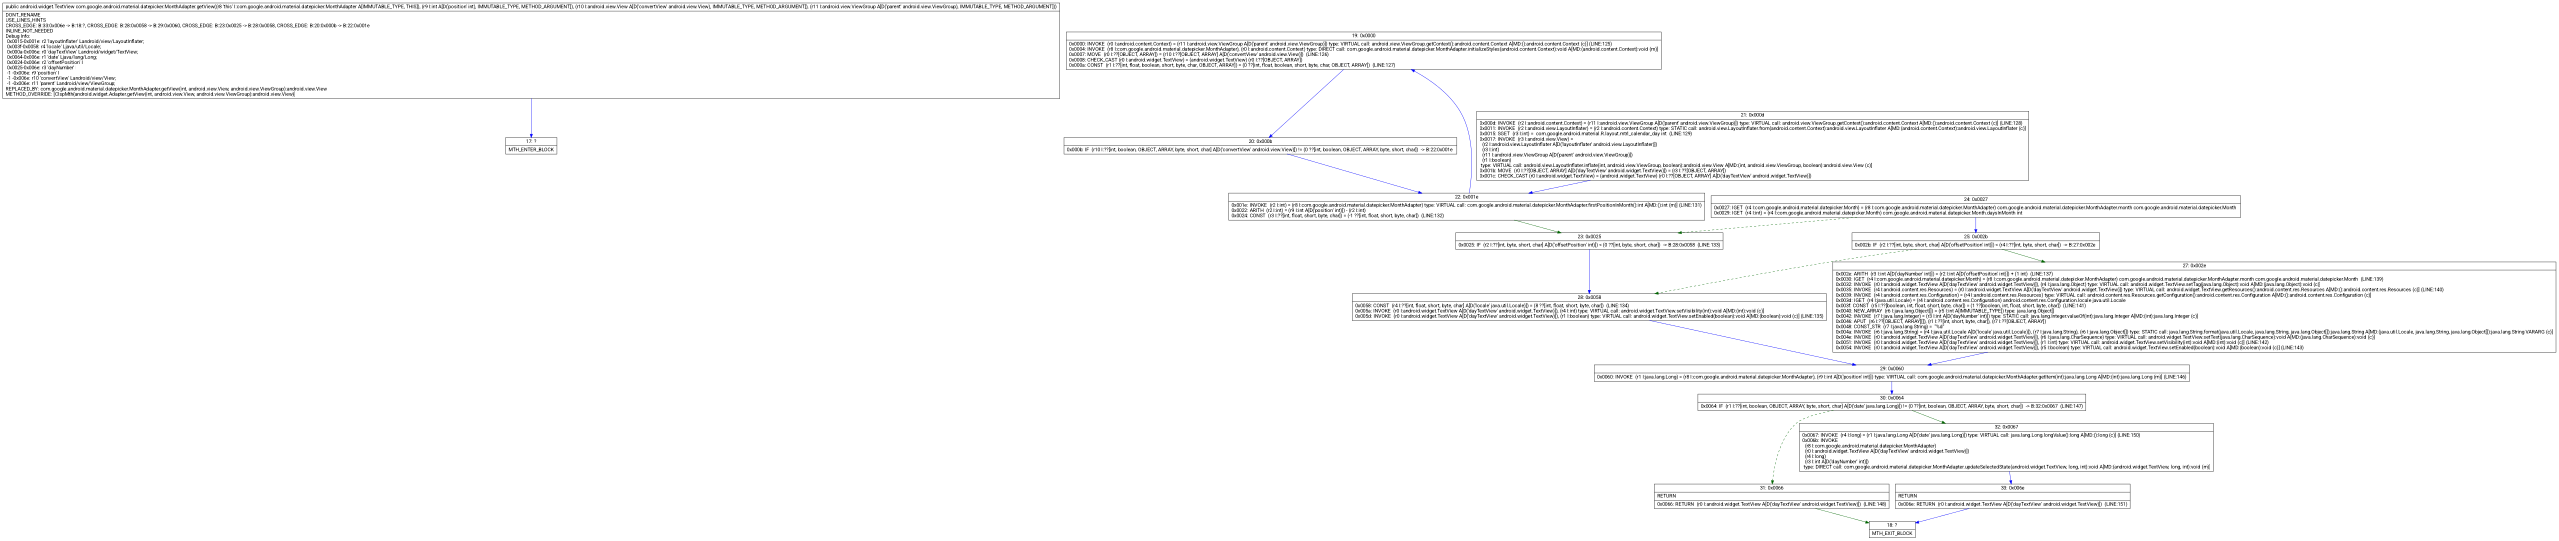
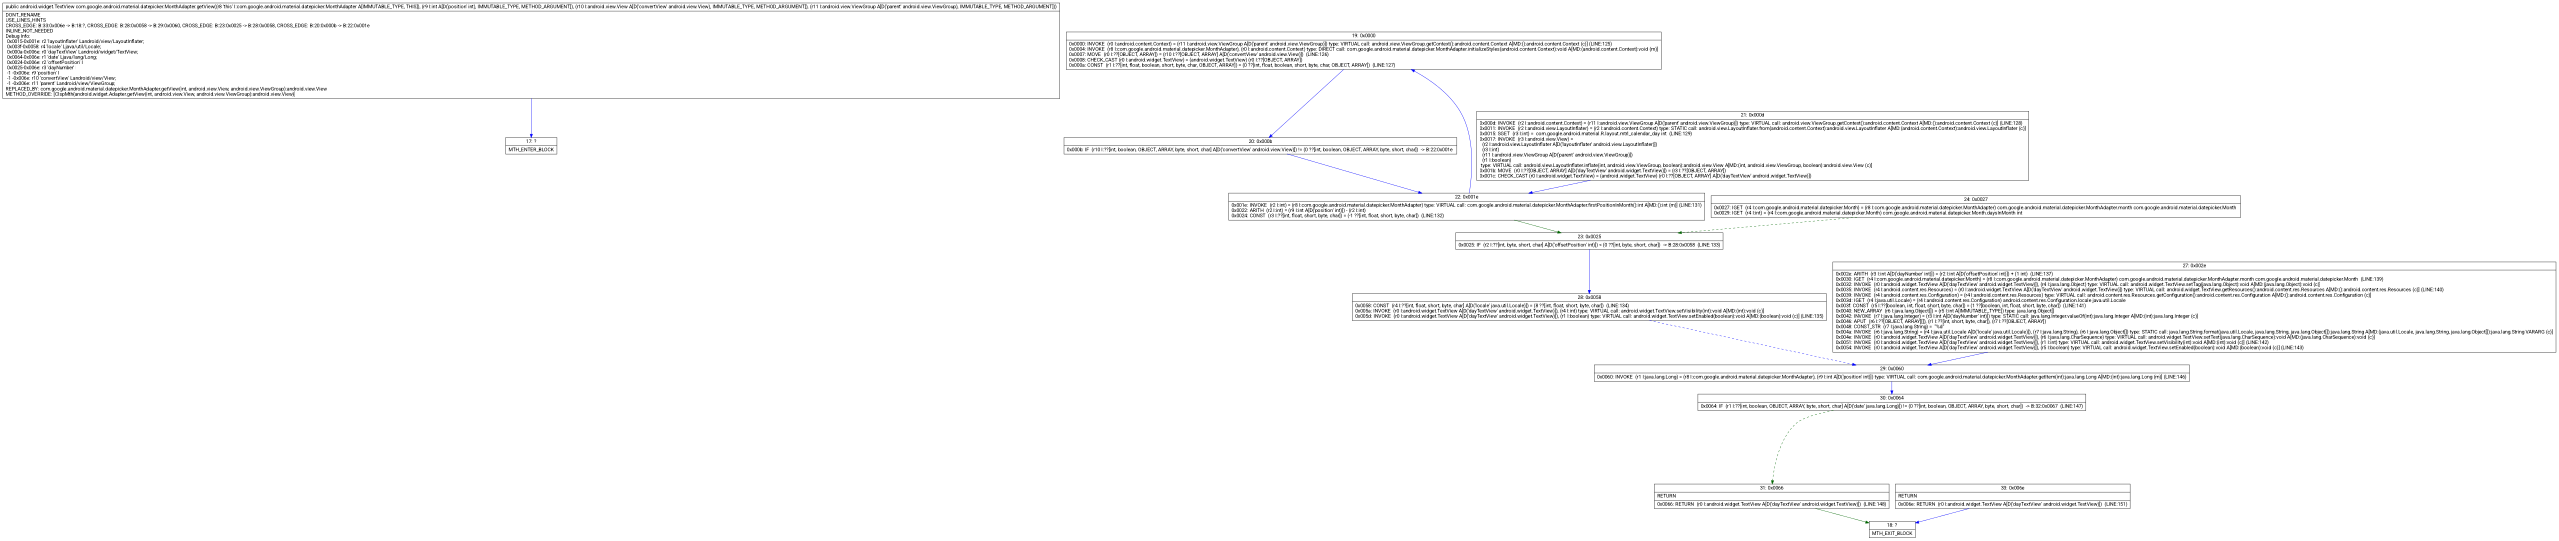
node "25: 0x002b": removed
edge "28: 0x0058" -> "29: 0x0060": style solid -> dashed
node "32: 0x0067": removed
